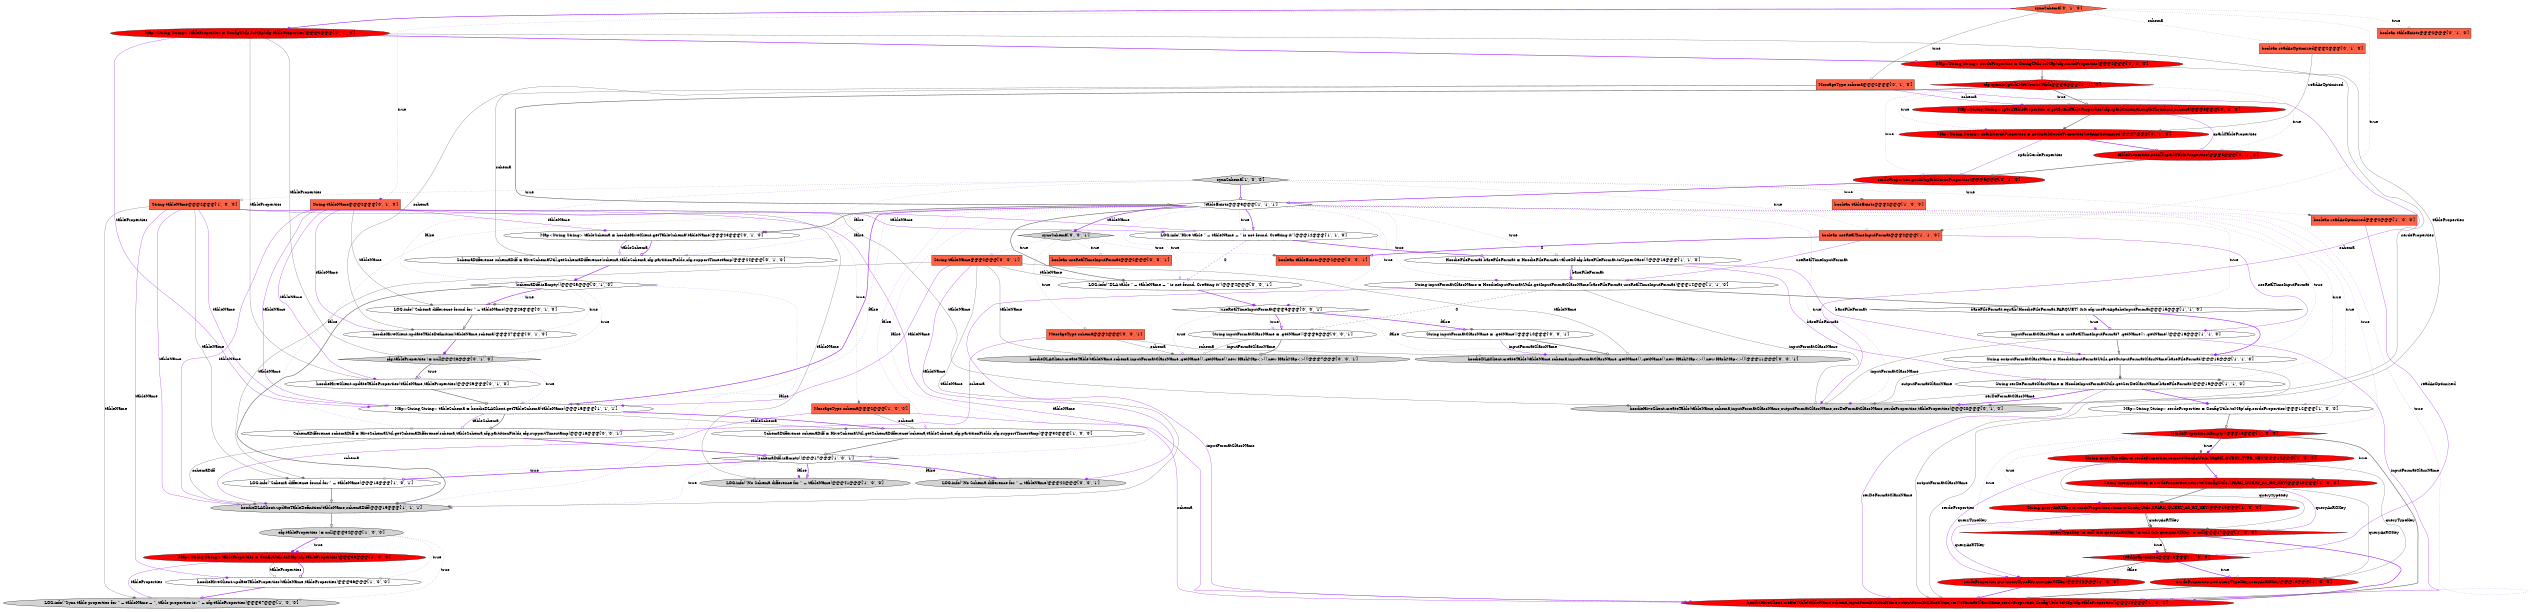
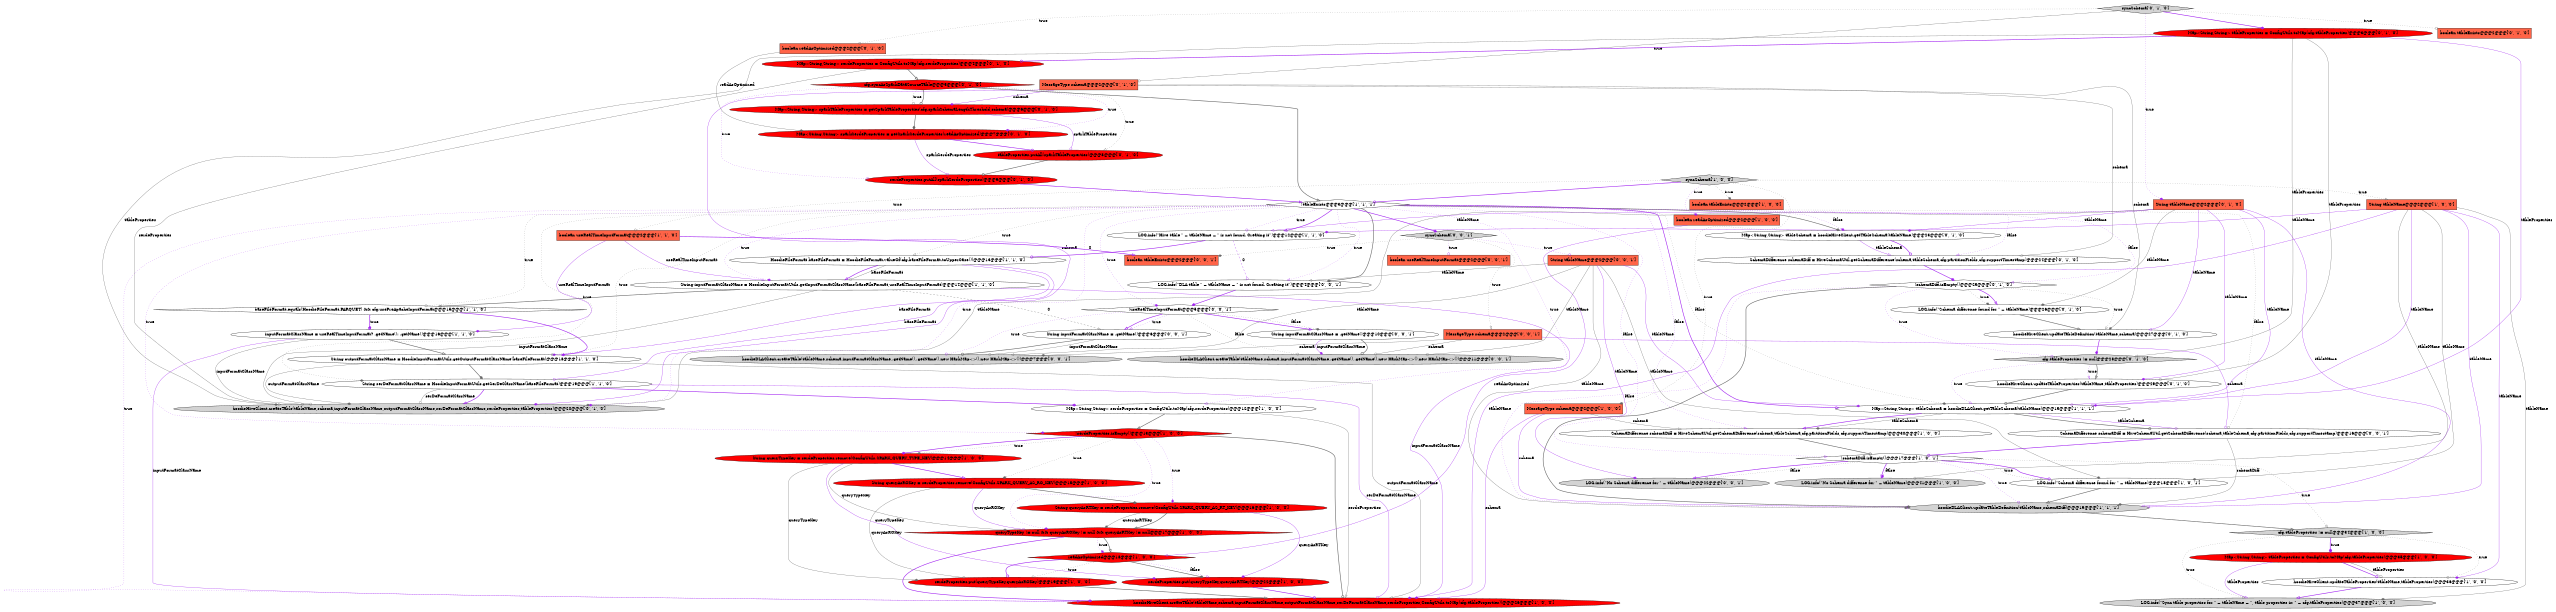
node "syncSchema['0', '1', '0']": fillcolor tomato -> lightgray
edge "syncSchema['0', '1', '0']" -> "boolean readAsOptimized@@@2@@@['0', '1', '0']": label "schema" -> "true"
edge "syncSchema['0', '1', '0']" -> "boolean useRealTimeInputFormat@@@2@@@['1', '1', '0']": removed, label "true"
edge "syncSchema['1', '0', '0']" -> "boolean readAsOptimized@@@2@@@['1', '0', '0']": color gray40 -> purple
edge "syncSchema['1', '0', '0']" -> "!schemaDiff.isEmpty()@@@25@@@['0', '1', '0']": now "!tableExists@@@3@@@['1', '1', '1']" -> "!schemaDiff.isEmpty()@@@25@@@['0', '1', '0']"
edge "!schemaDiff.isEmpty()@@@17@@@['1', '0', '1']" -> "cfg.tableProperties != null@@@34@@@['1', '0', '0']": added, label "true"
node "cfg.tableProperties != null@@@34@@@['1', '0', '0']": shape ellipse -> diamond
